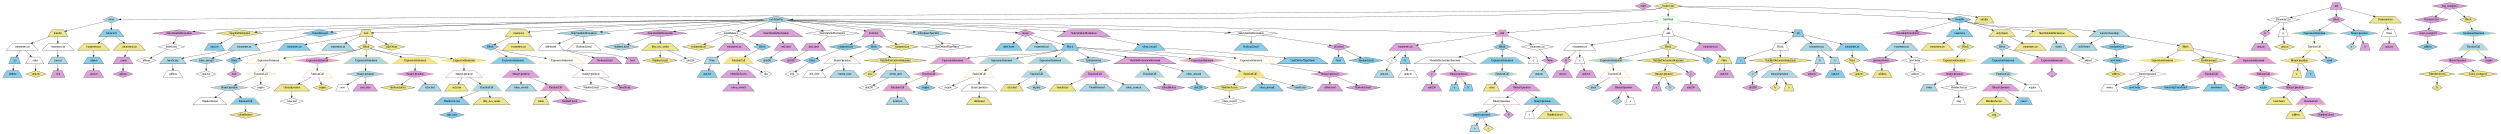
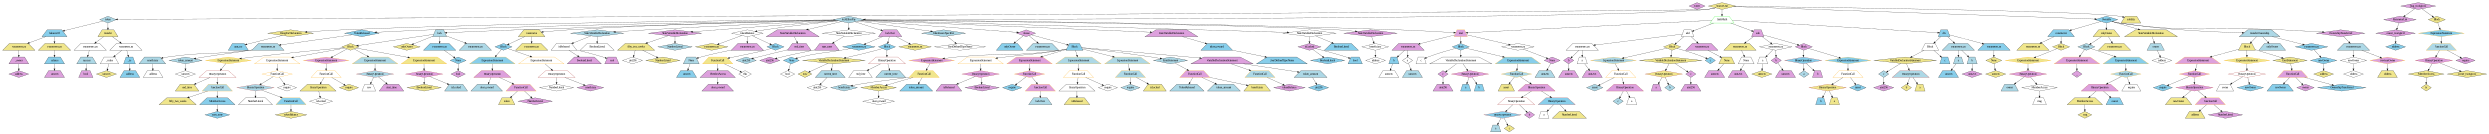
edge "SafeMath" -> "sub": added
node "lock": fillcolor khaki -> lightblue
node "previousOwner": color black -> orange
